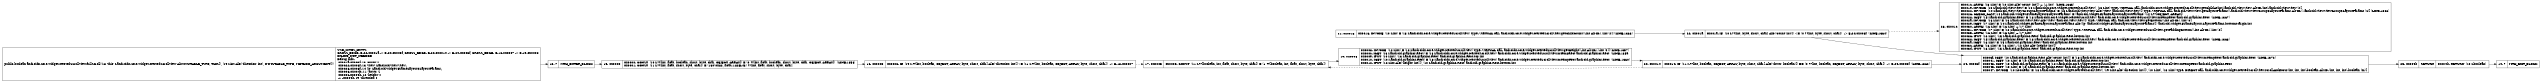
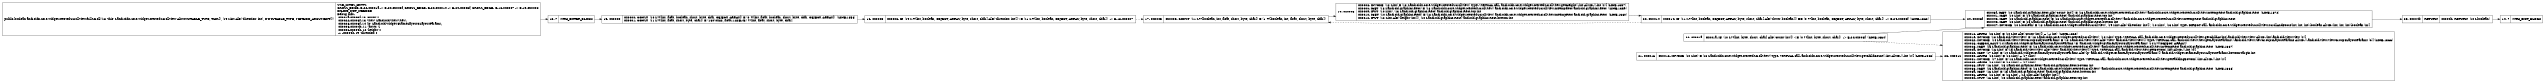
edge "21: 0x0016" -> "22: 0x001a": now "21: 0x0016" -> "23: 0x001c"
